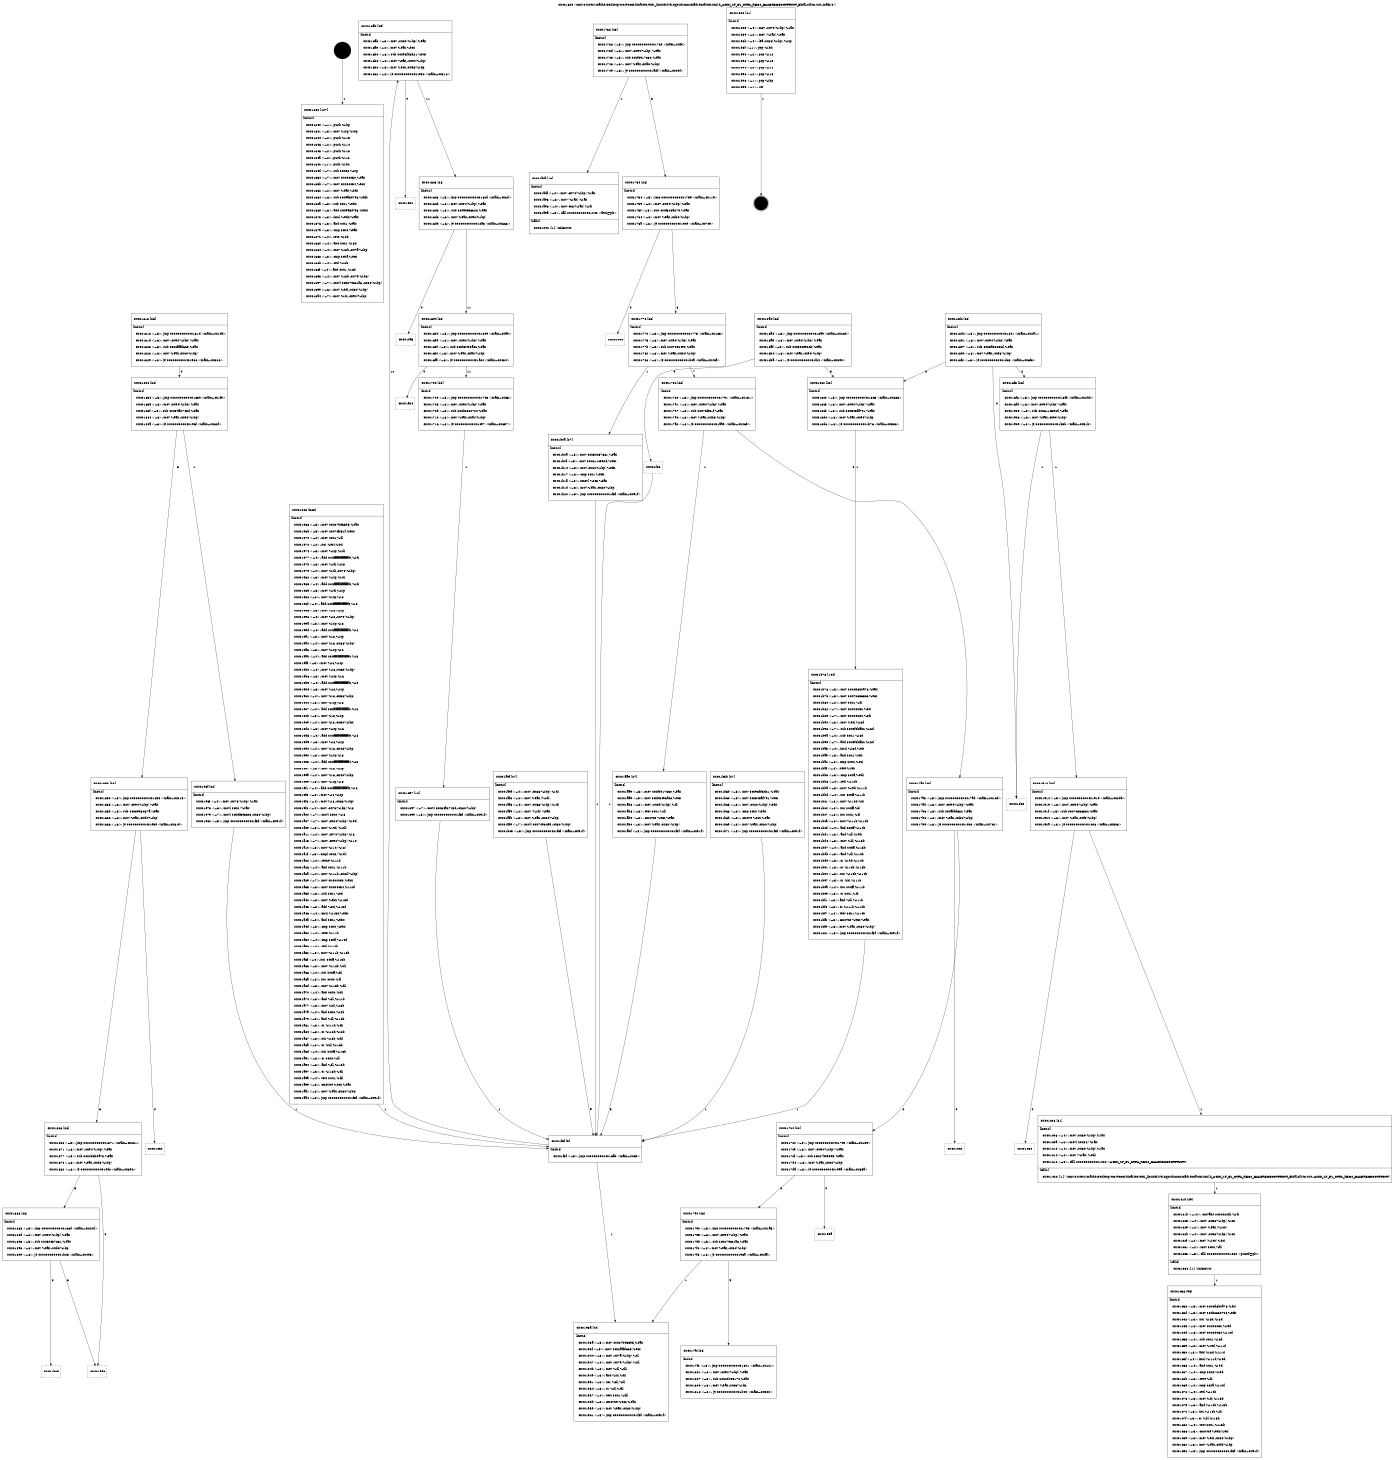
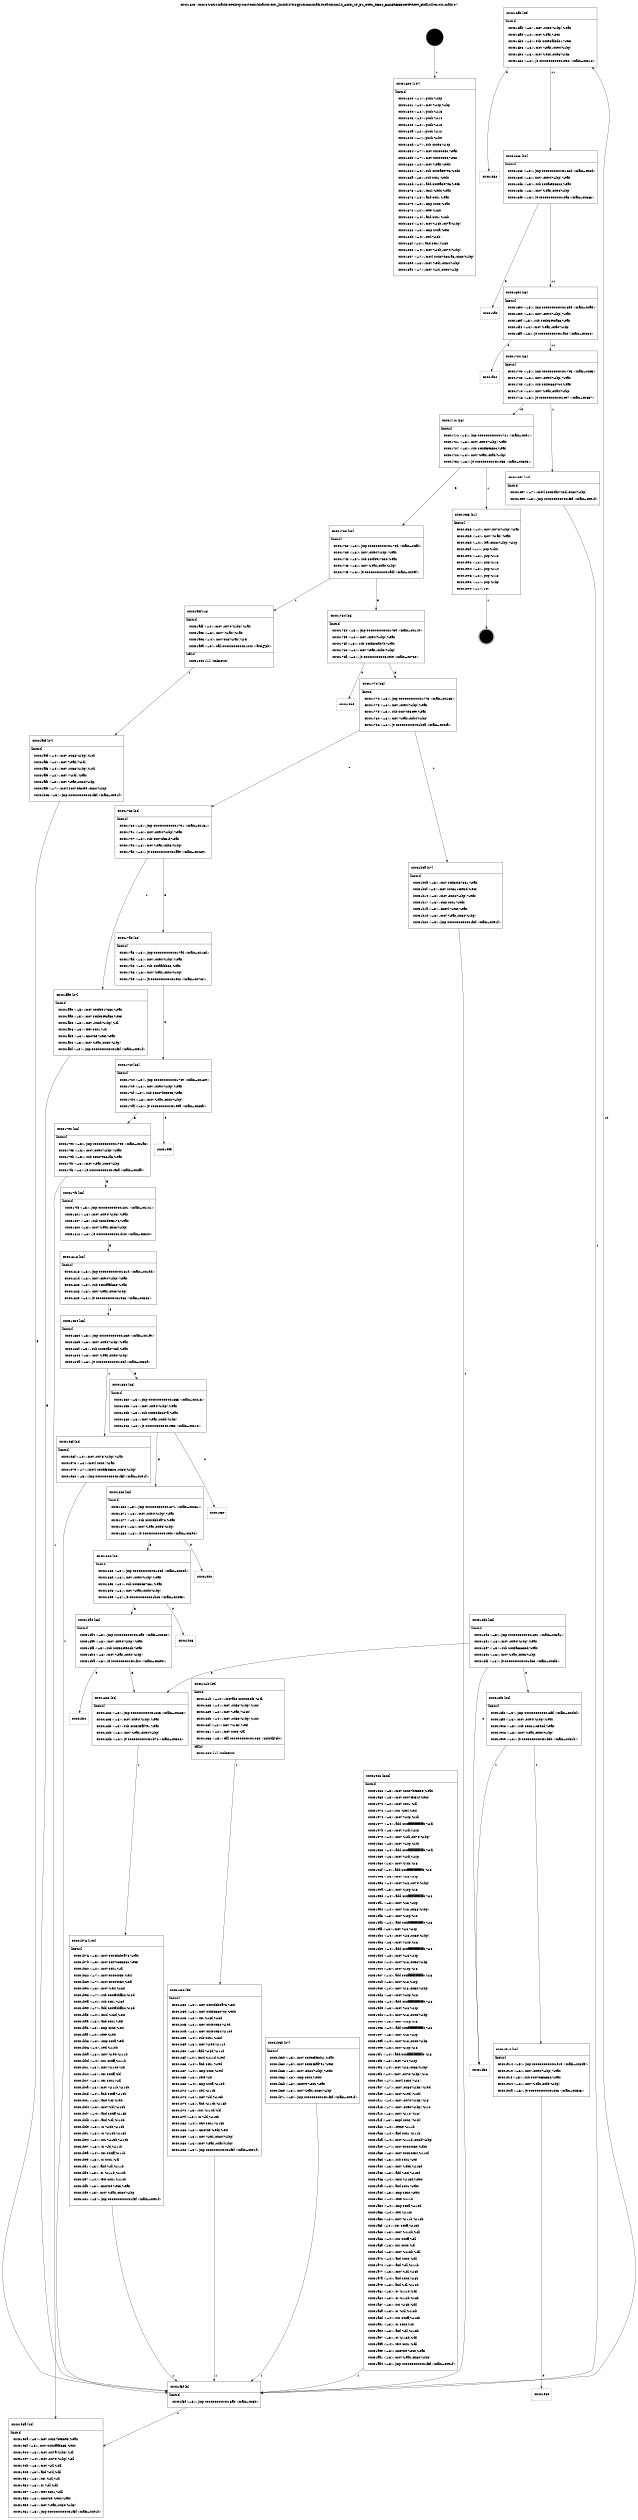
node "0x40171c [28]": added
edge "0x401adf [16]" -> "0x401aef [27]": added, label "1"
edge "0x401f20" -> "0x401f5f [5]": now "0x401c38 [95]" -> "0x401f5f [5]"
node "0x401e02": removed
node "0x401c06 [21]": removed
edge "0x4017fc [28]" -> "0x401818 [28]": added, label "5"
edge "0x401888 [28]" -> "0x401edc": now "0x401888 [28]" -> "0x4018a4 [28]"
